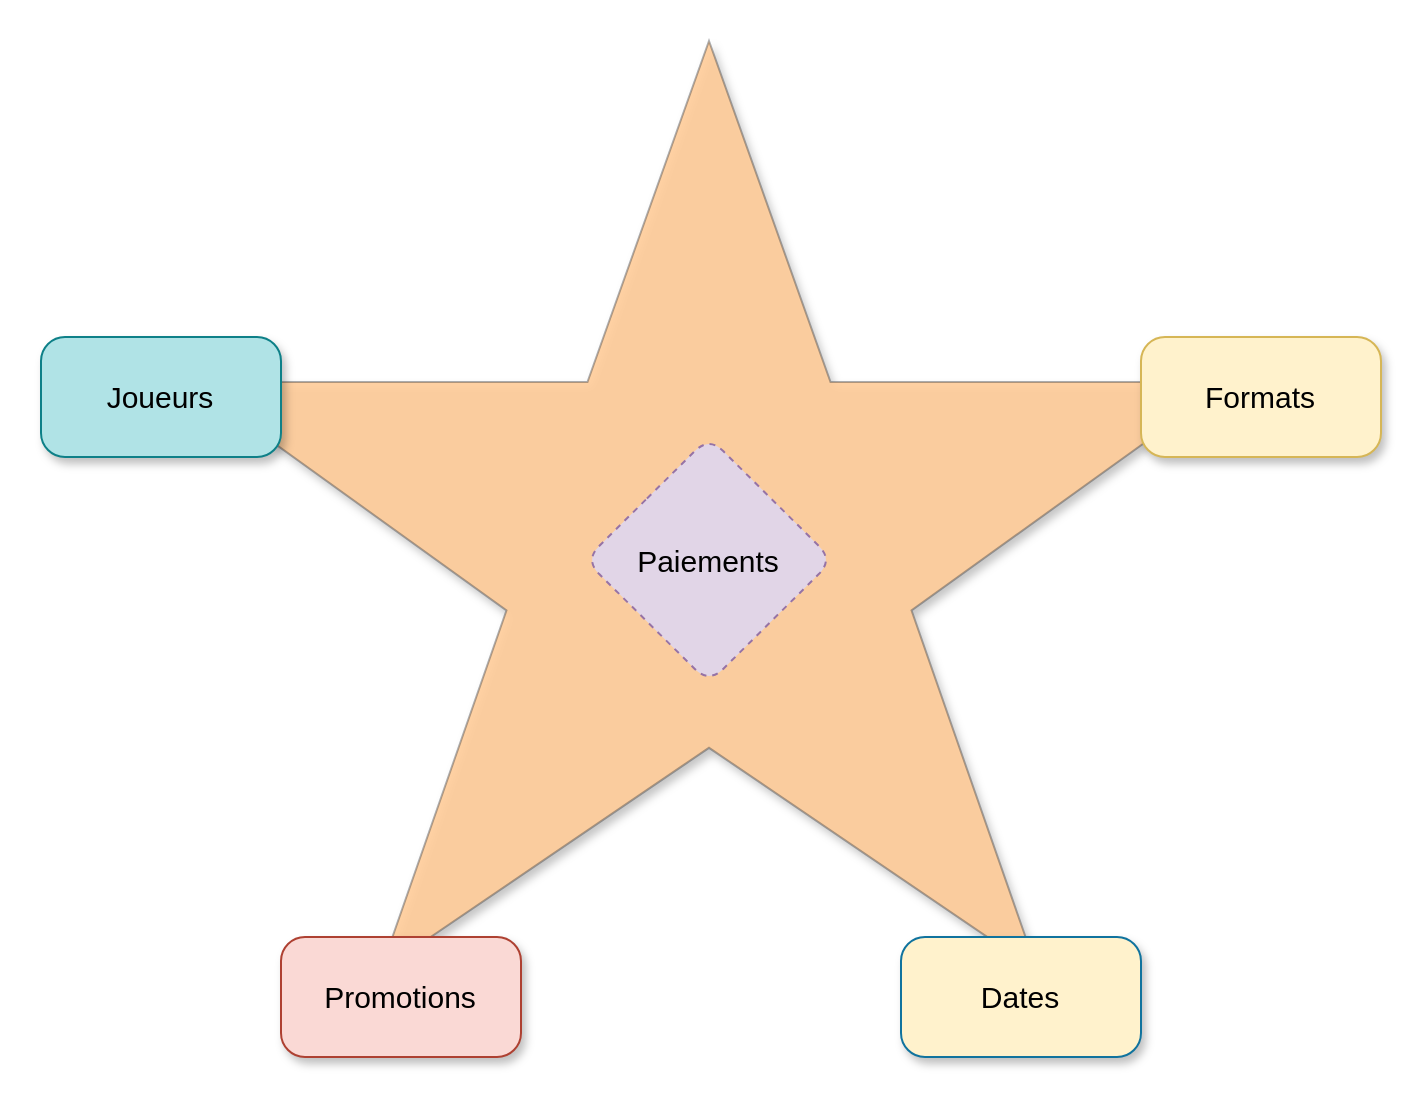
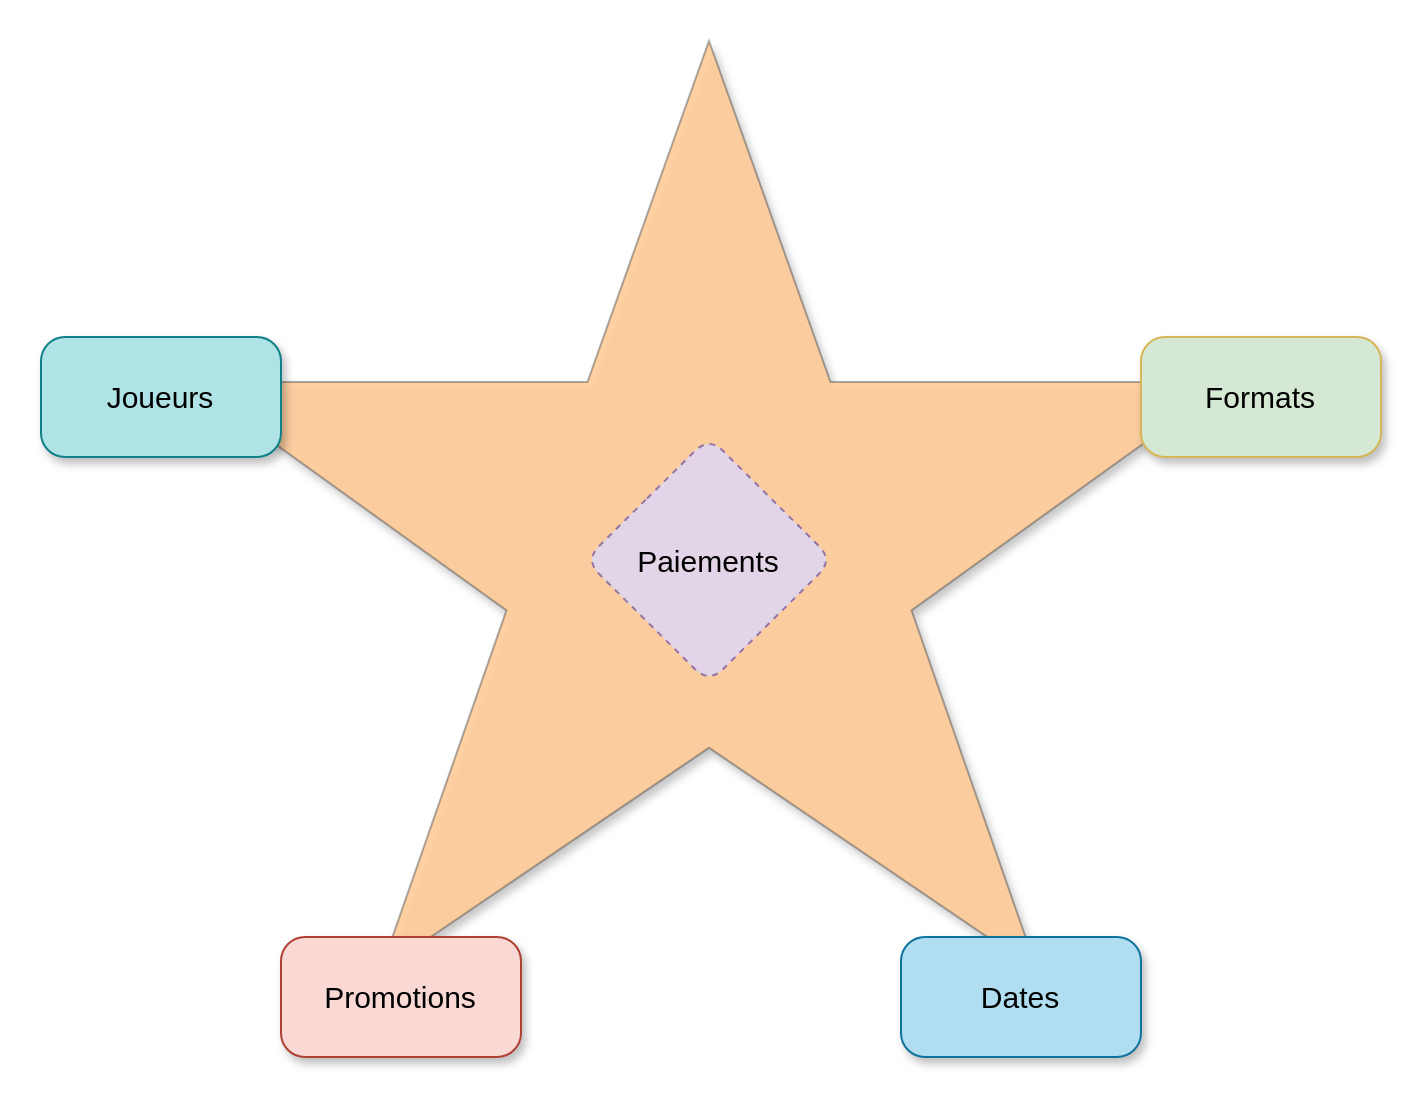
node "Formats": fillcolor #fff2cc -> #d5e8d4
node "Dates": fillcolor #fff2cc -> #b1ddf0
